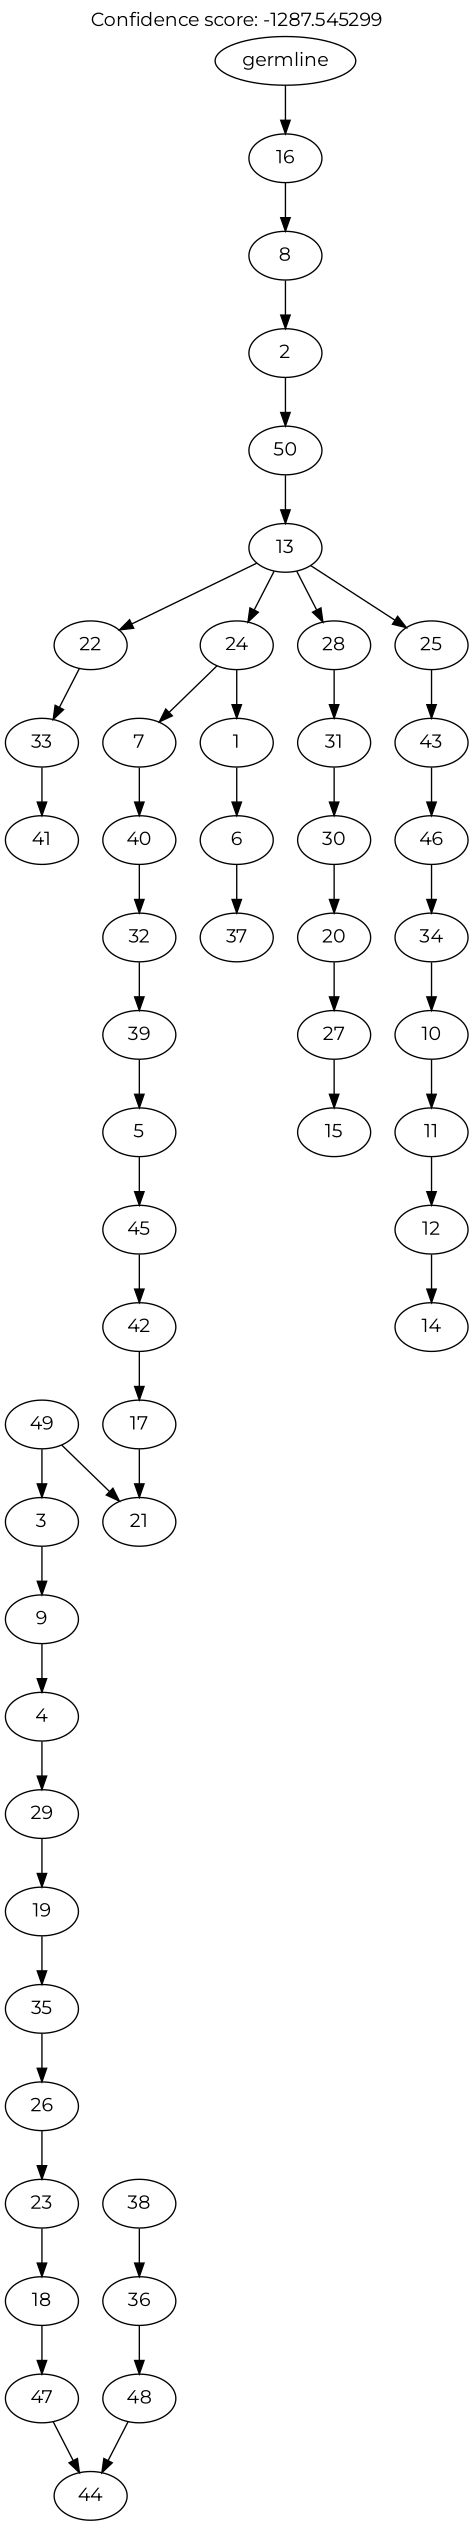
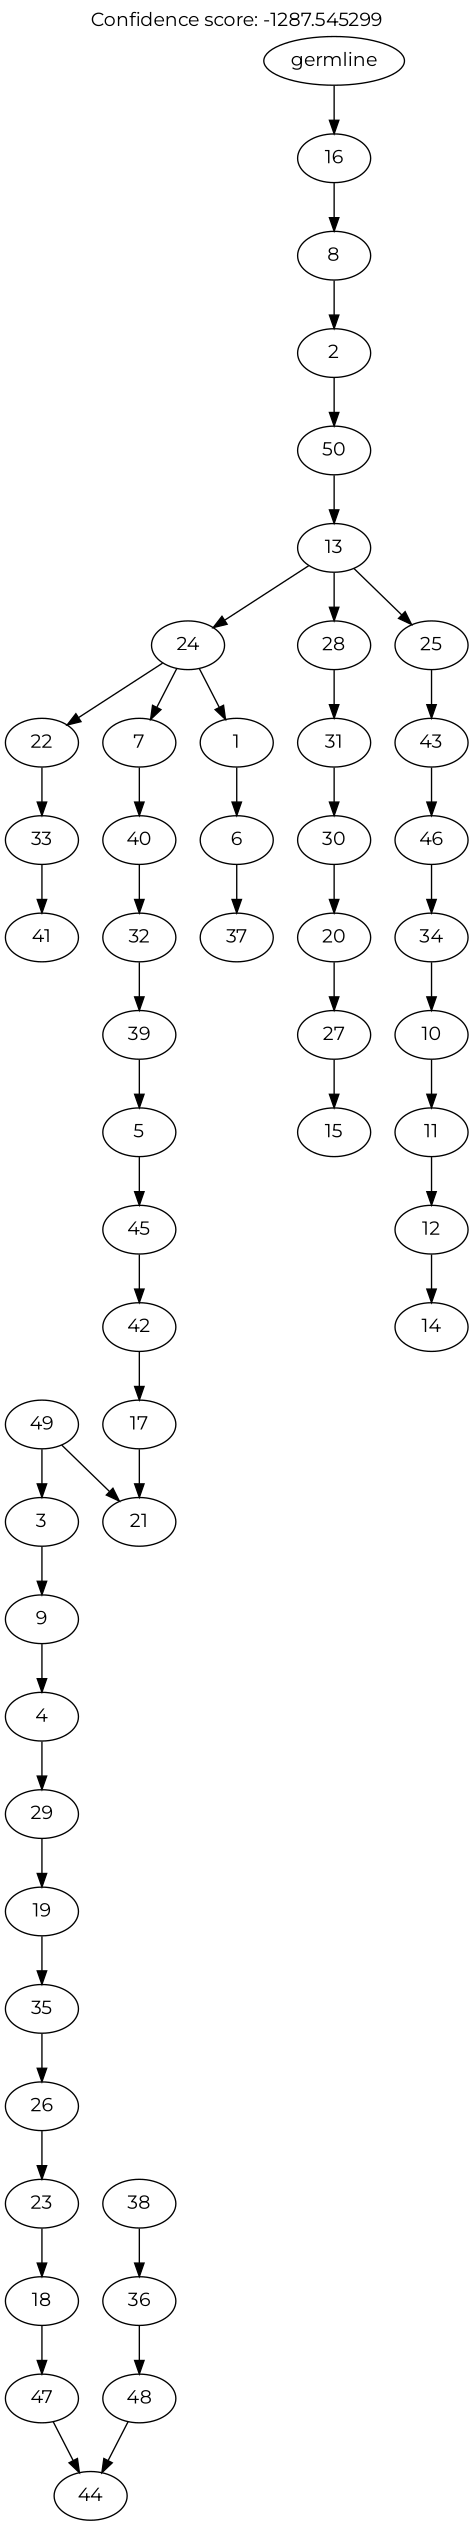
edge "13" -> "22": now "24" -> "22"
